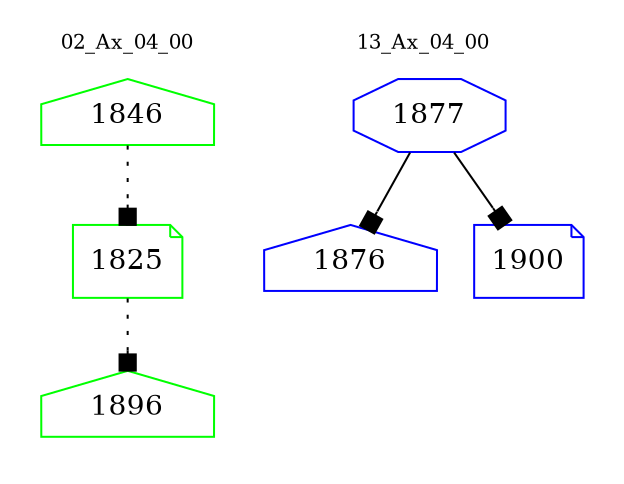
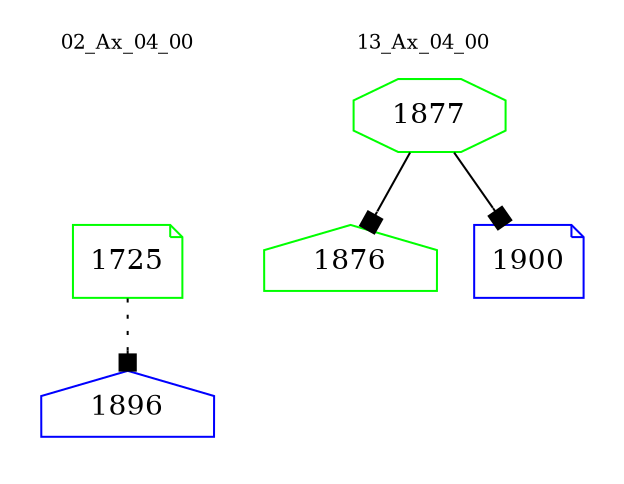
node "1846": removed
node "1877": color blue -> green
node "1825": label "1825" -> "1725"
node "1876": color blue -> green
node "1896": color green -> blue
